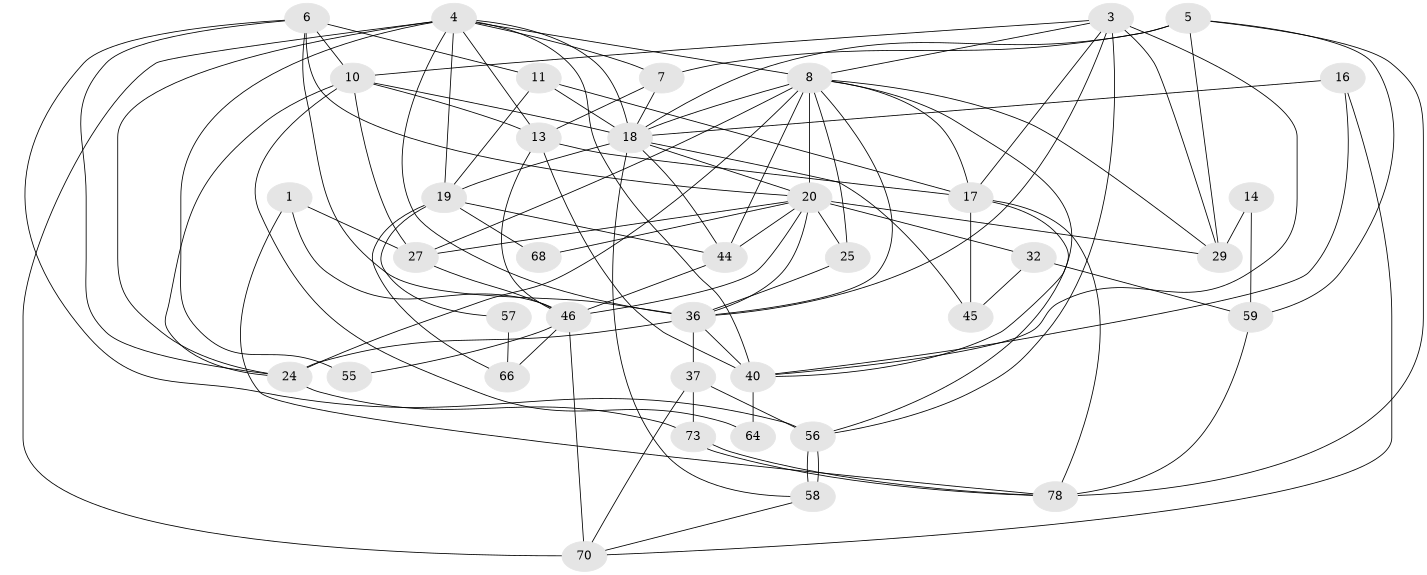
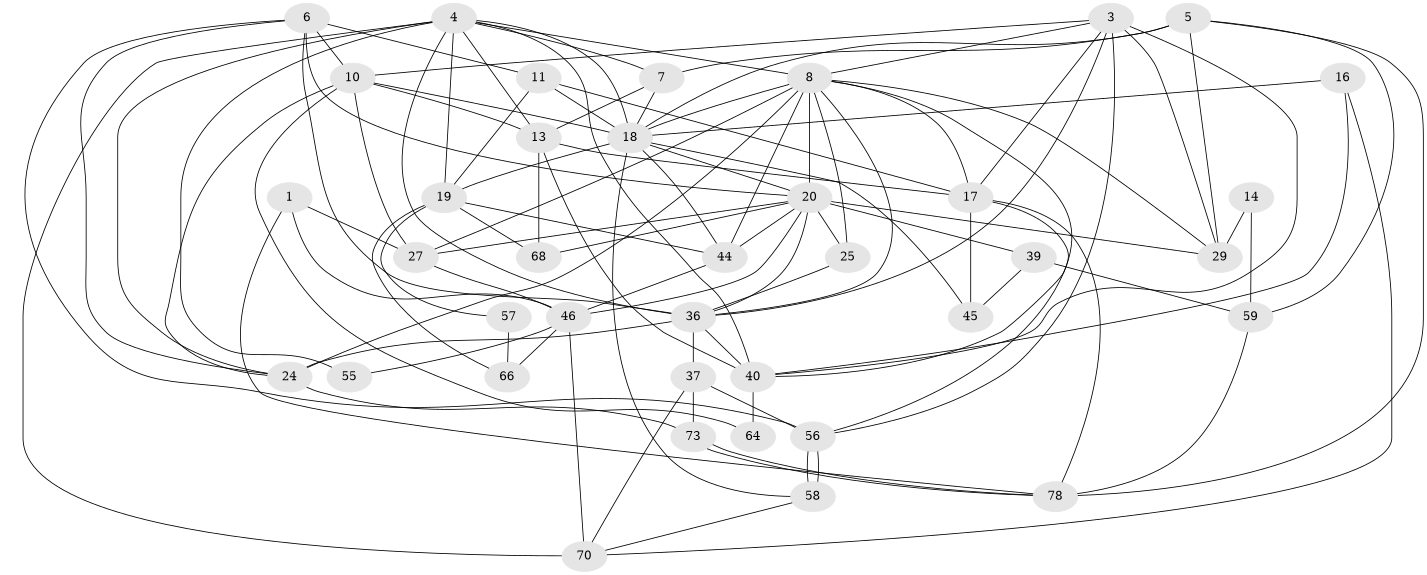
edge "13" -- "46": now "13" -- "68"
node "32": label "32" -> "39"
